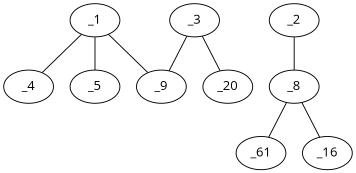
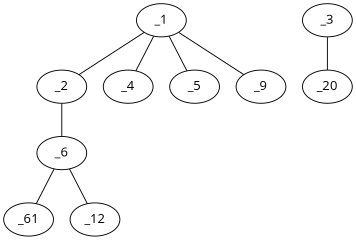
edge "_1" -- "_2": added
edge "_3" -- "_9": removed
node "_8": label "_8" -> "_6"
node "_16": label "_16" -> "_12"
